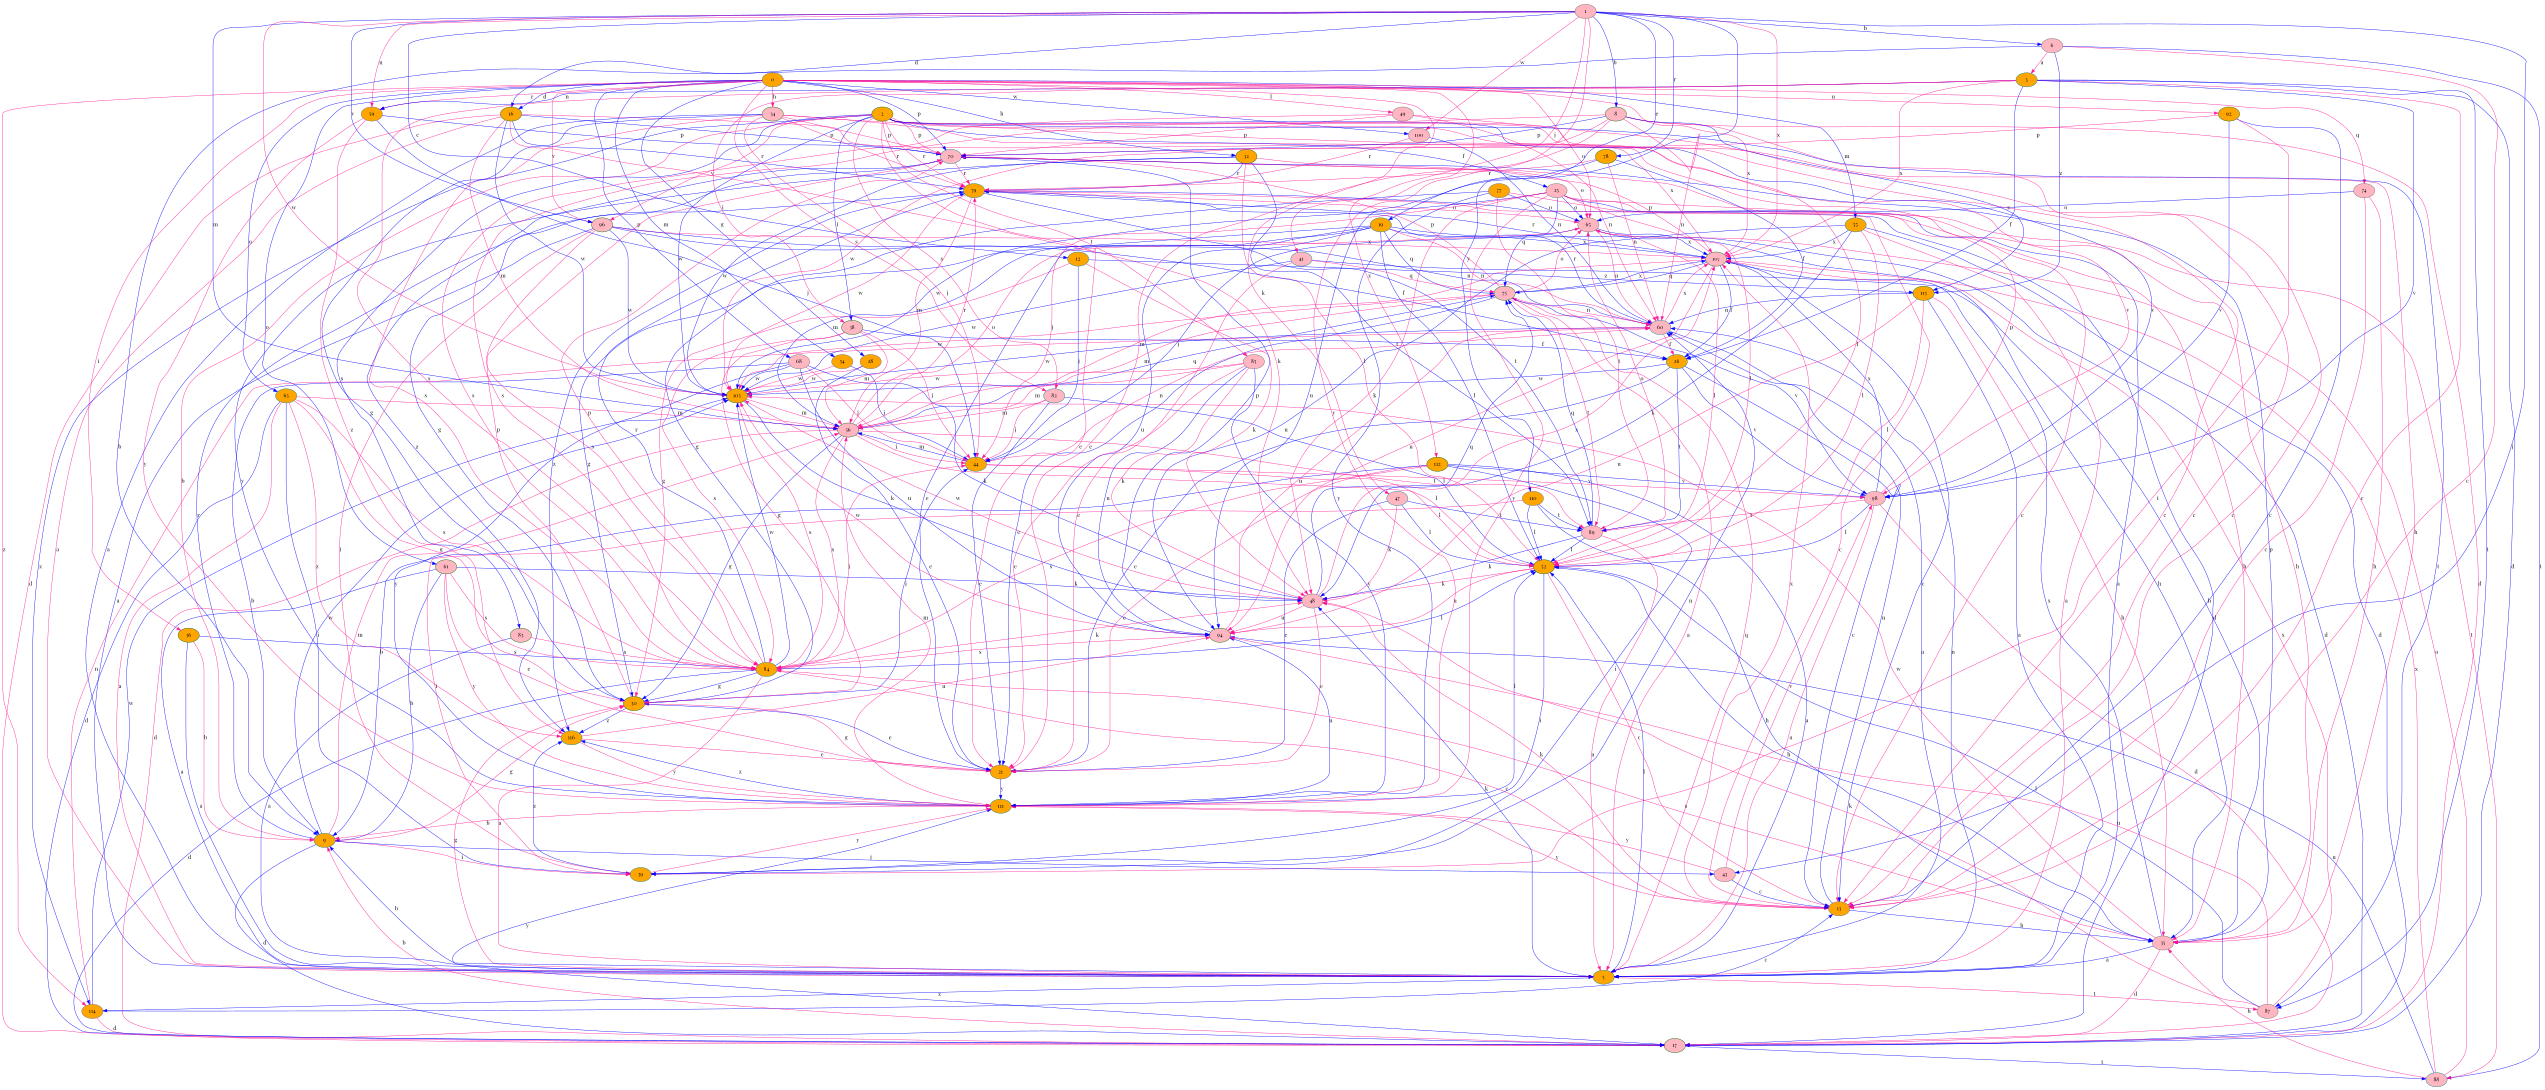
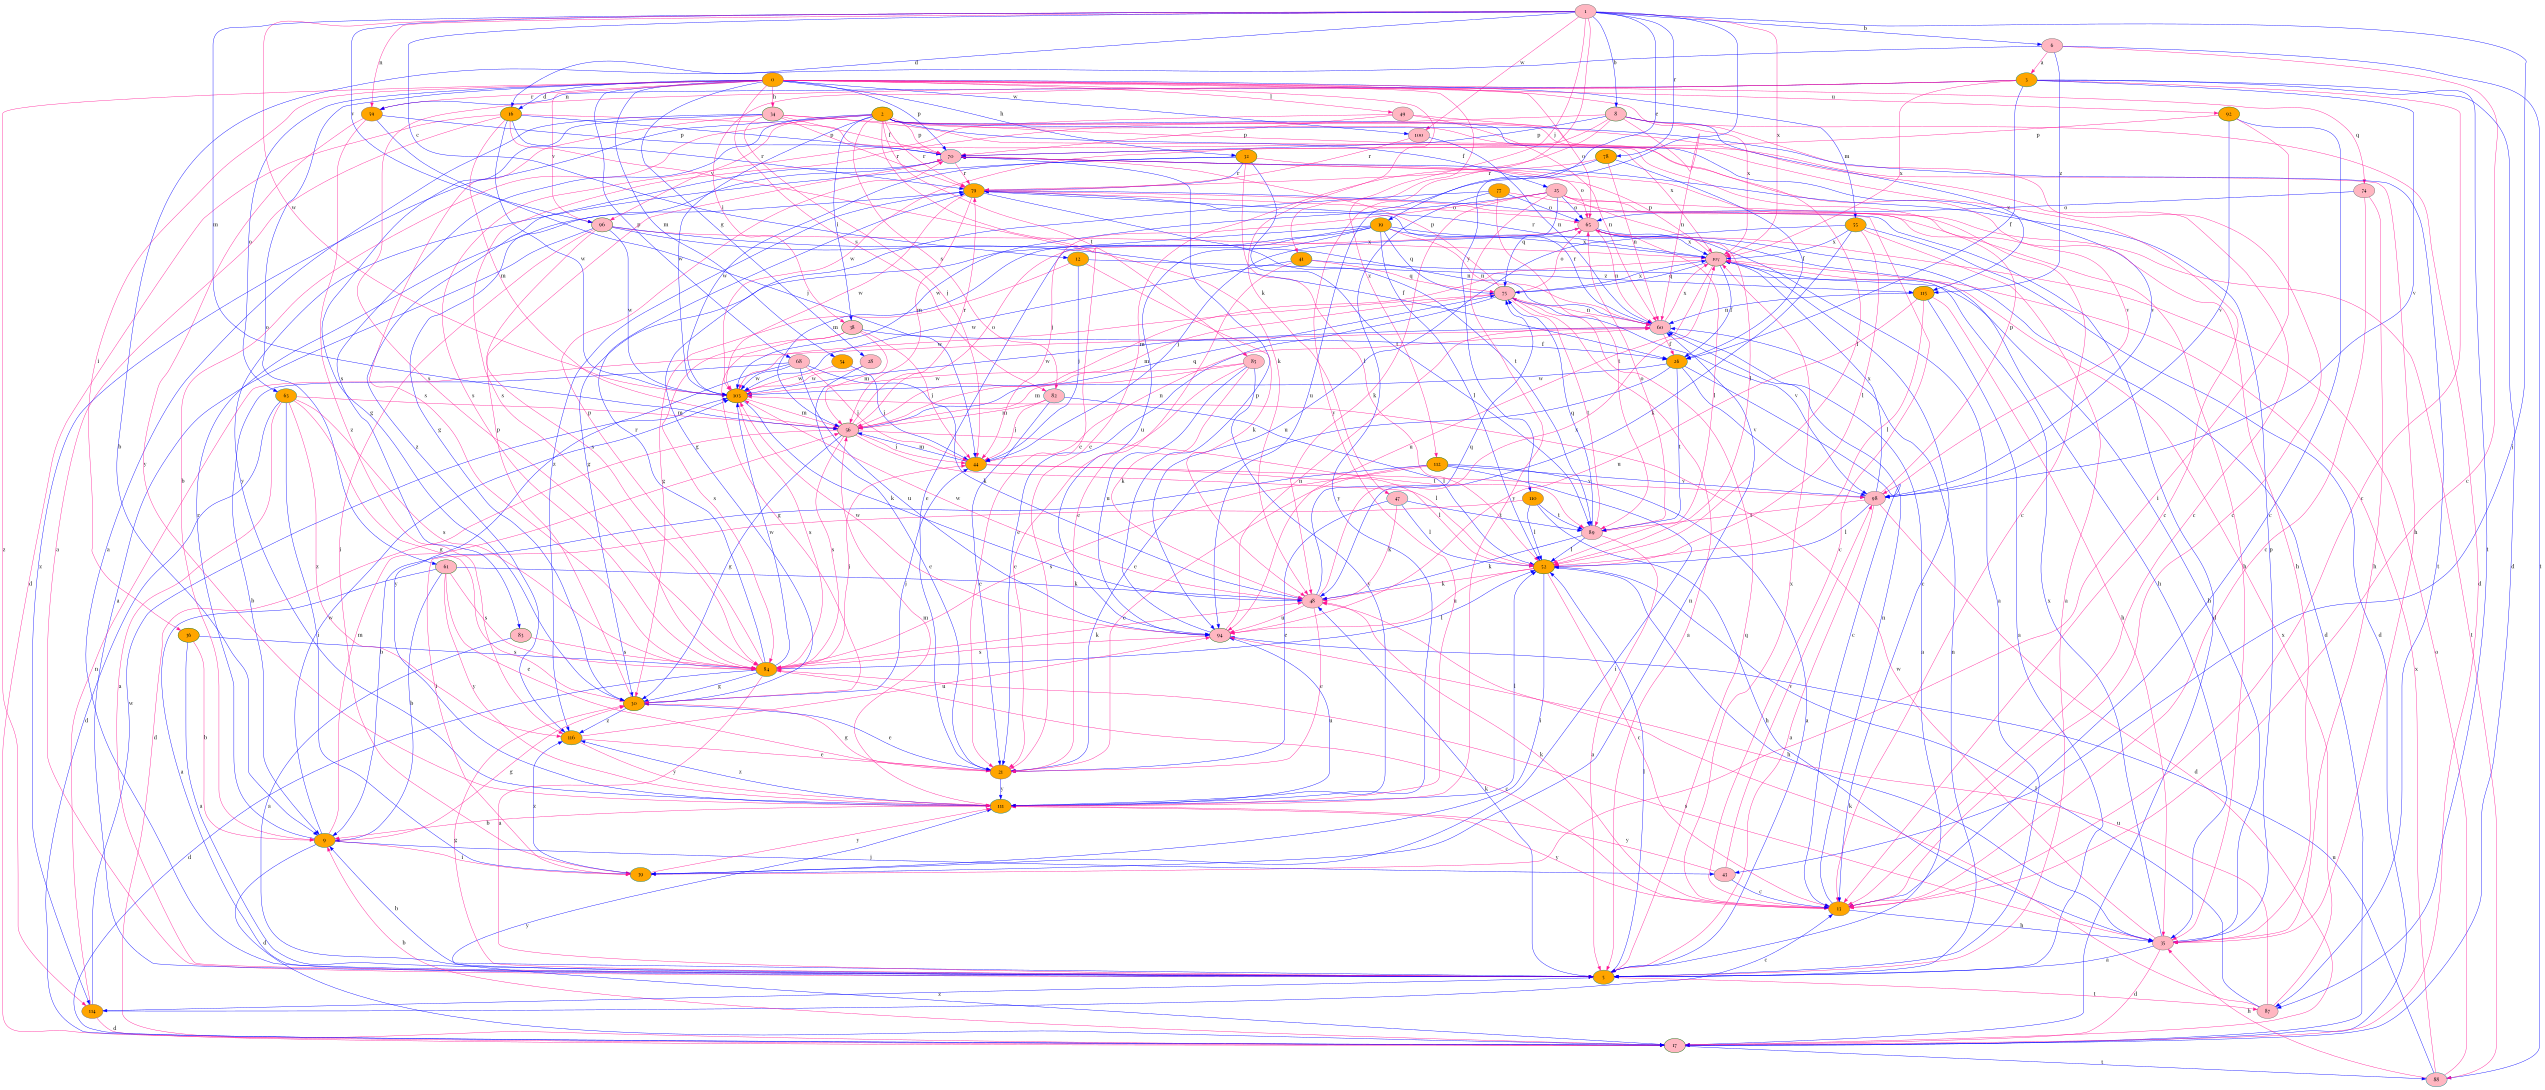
edge "34" -> "70": label "p" -> "f"
node "41": fillcolor lightpink -> orange
node "28": fillcolor orange -> lightpink
edge "25" -> "5": now "65" -> "5"
